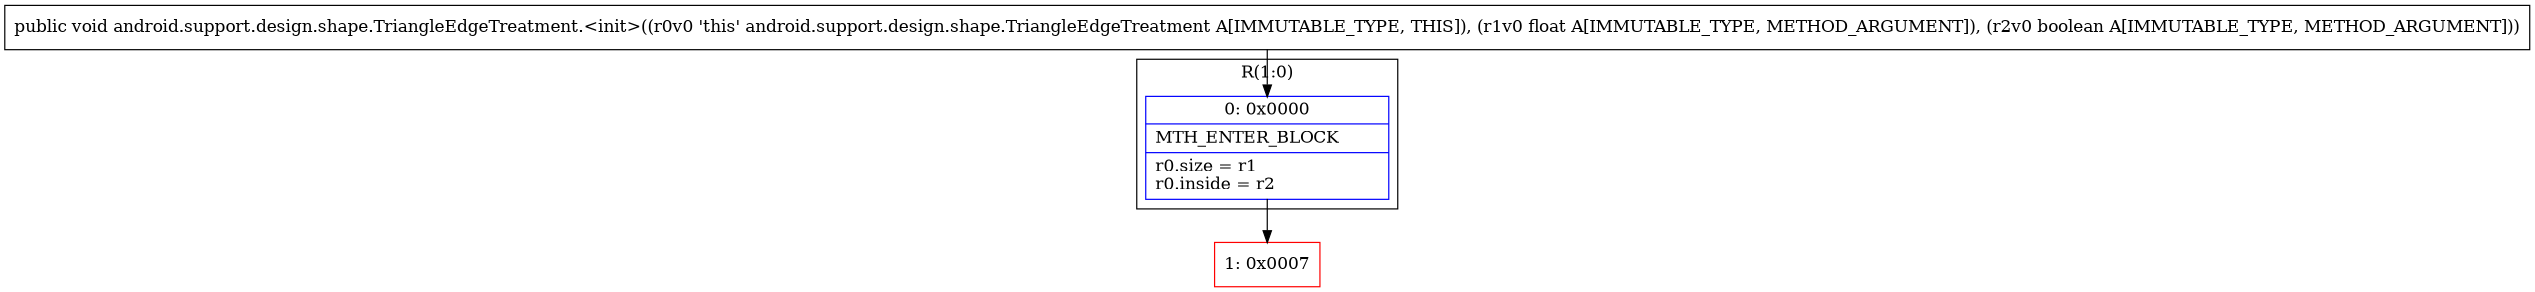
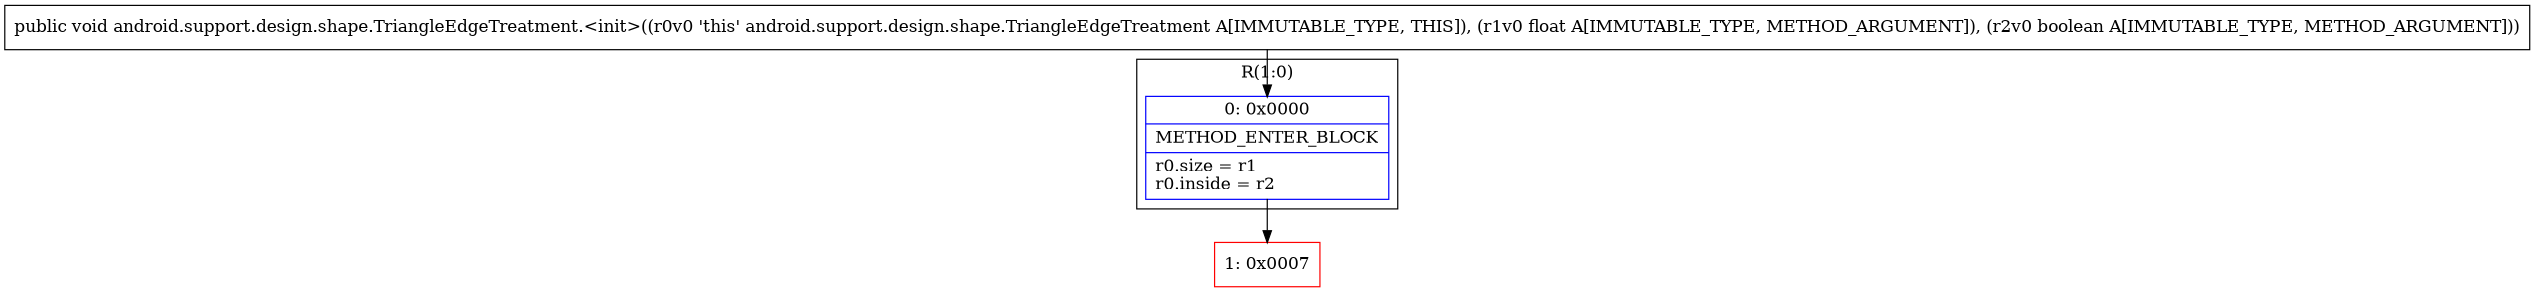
node "0: 0x0000": text "MTH_ENTER_BLOCK" -> "METHOD_ENTER_BLOCK"
